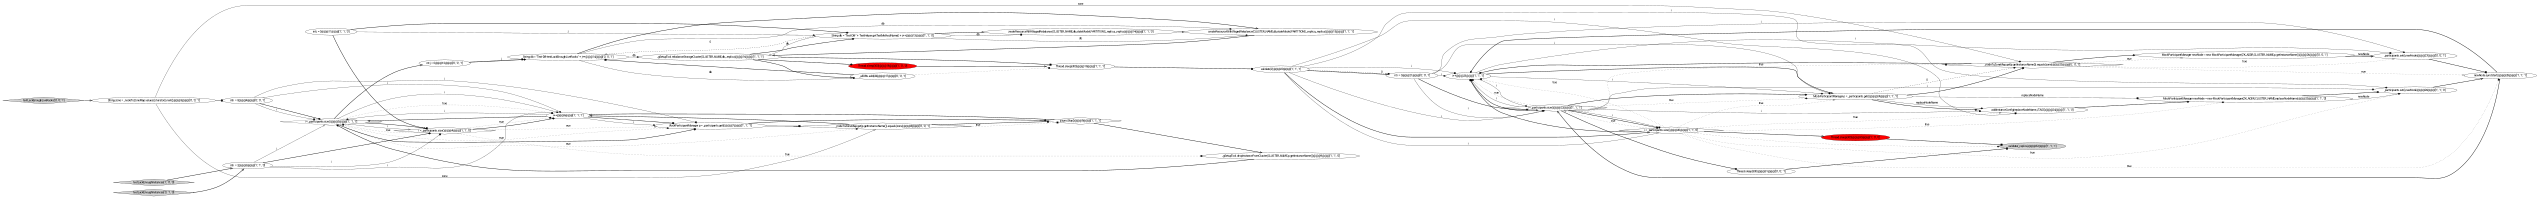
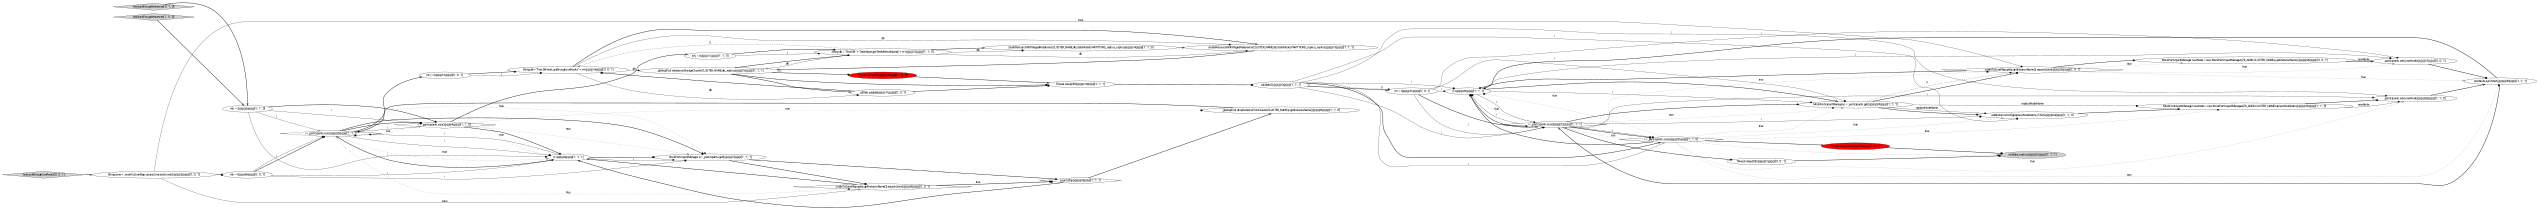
edge "_allDBs.add(db)@@@17@@@['0', '0', '1']" -> "Thread.sleep(300)@@@19@@@['1', '1', '1']": style dotted -> bold
edge "int j = 0@@@11@@@['1', '1', '0']" -> "i < _participants.size()@@@4@@@['1', '1', '0']": reversed
